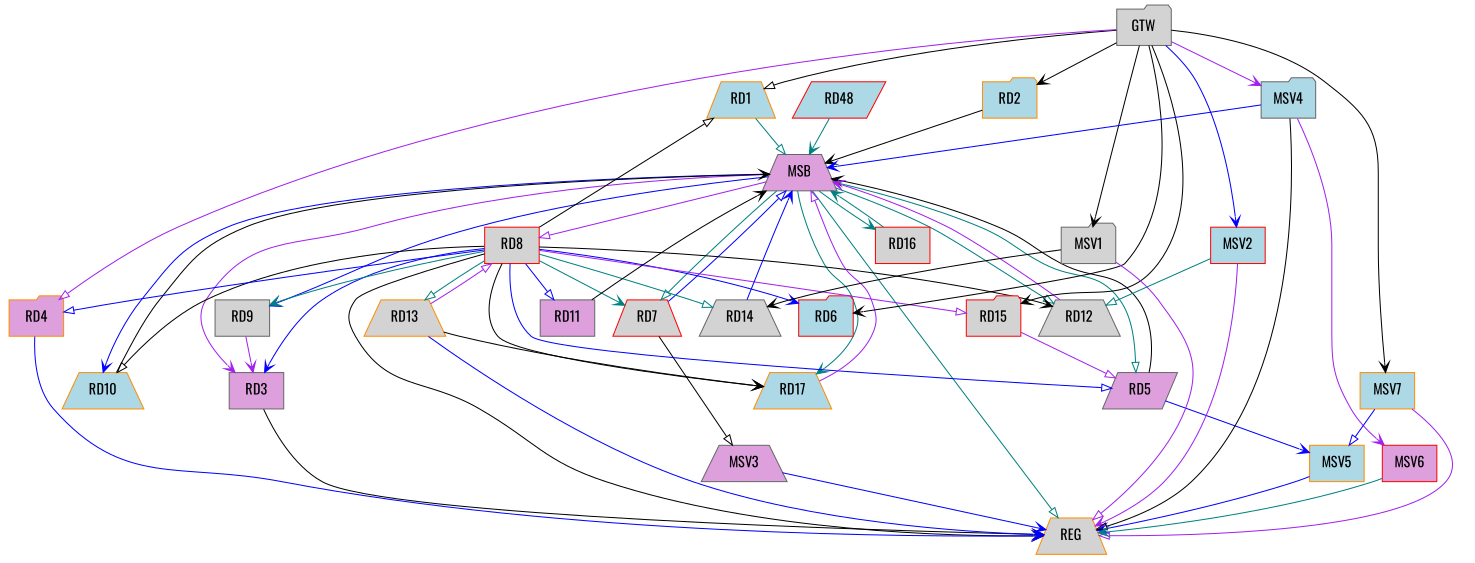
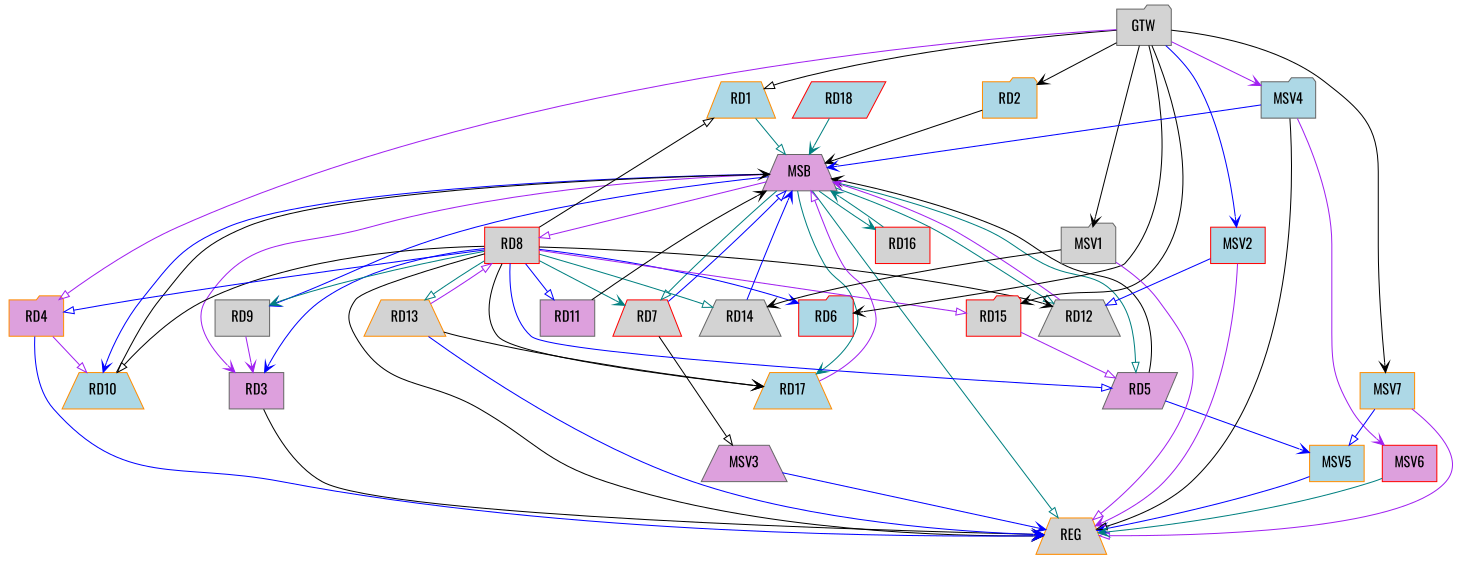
node "RD48": label "RD48" -> "RD18"
edge "MSV2" -> "RD12": color teal -> blue
edge "RD4" -> "RD10": added
